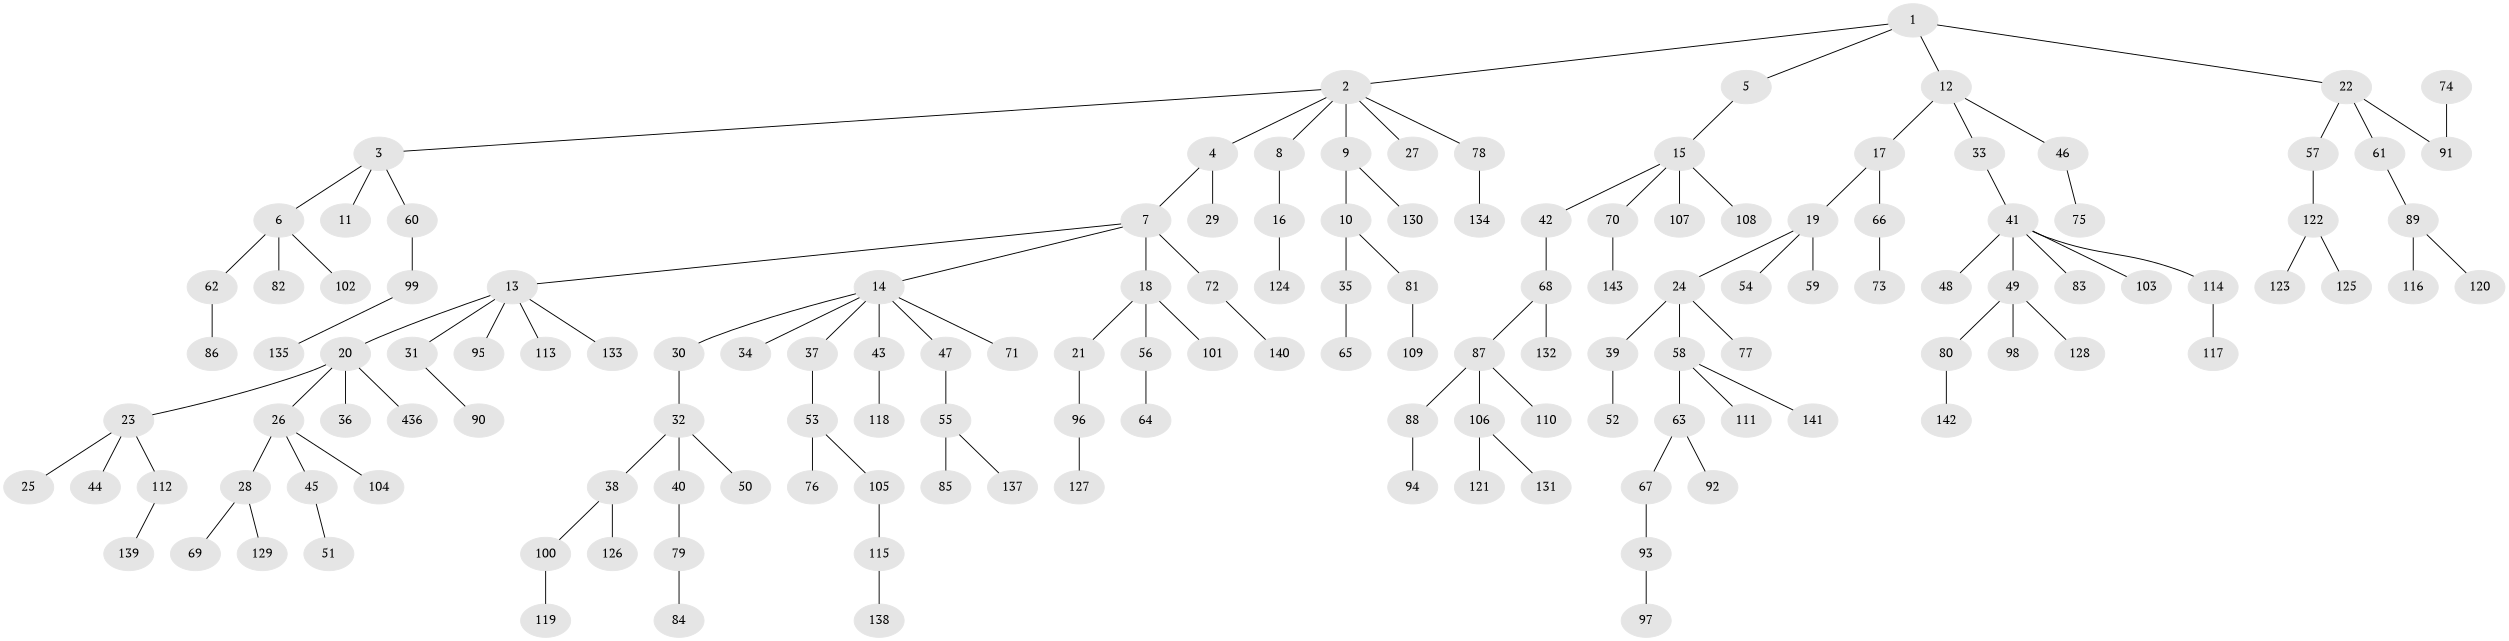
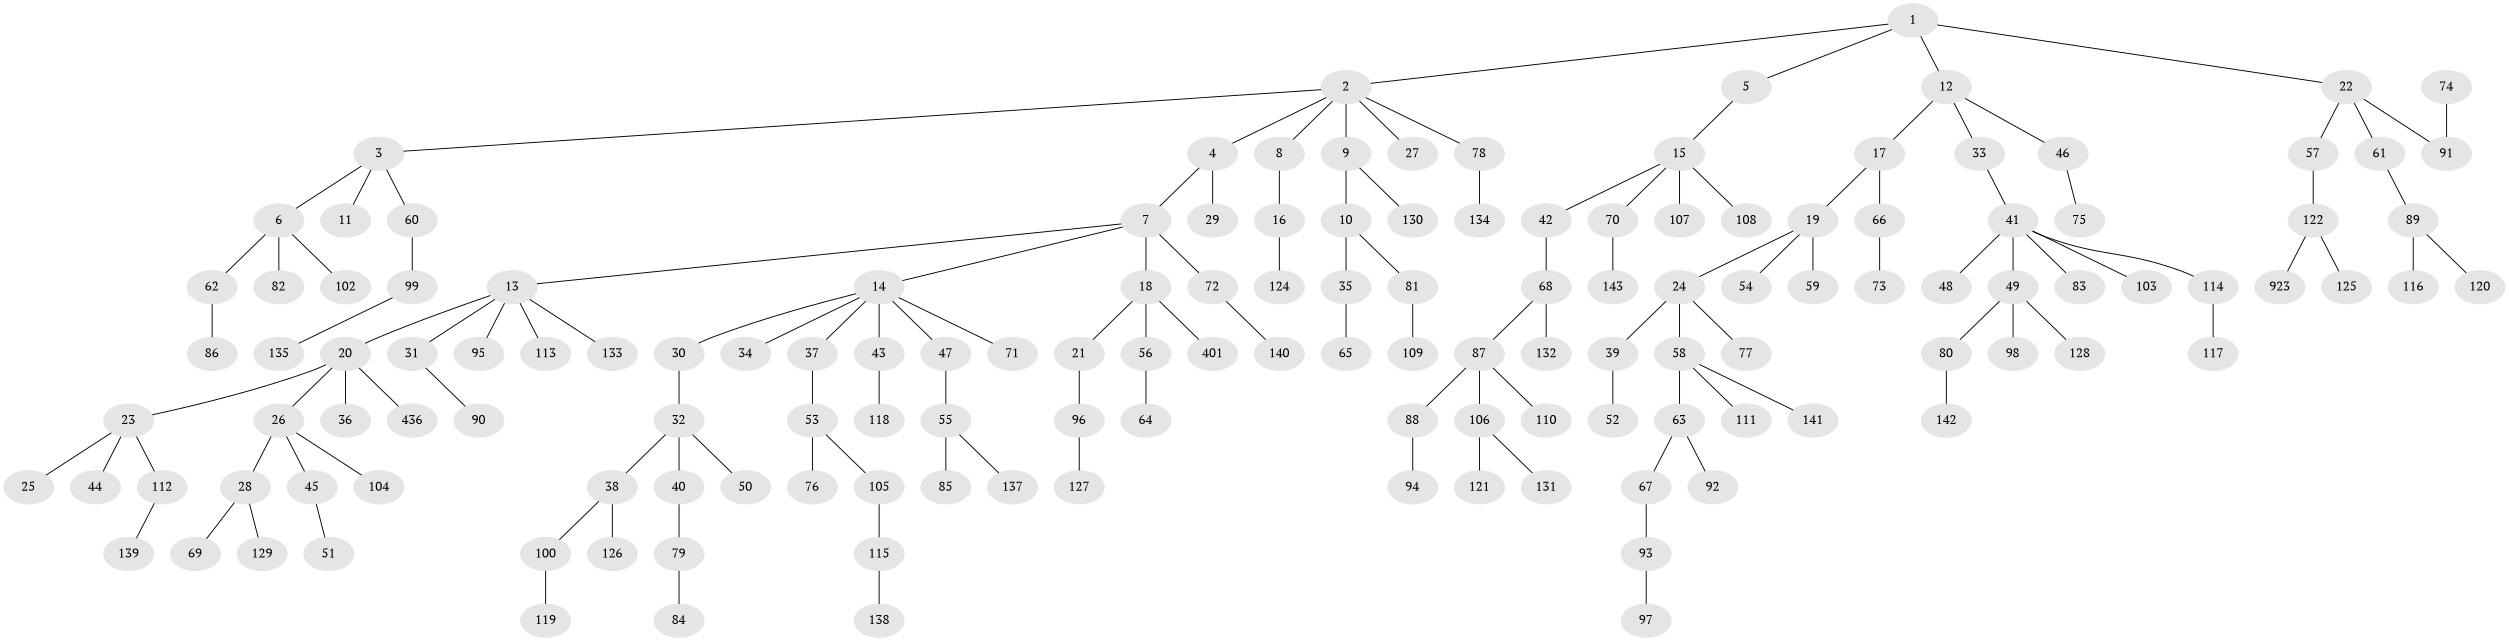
node "123": label "123" -> "923"
node "101": label "101" -> "401"
